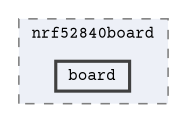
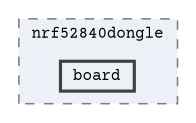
cluster "nrf52840board": label "nrf52840board" -> "nrf52840dongle"
